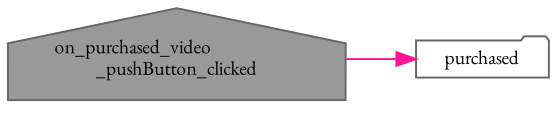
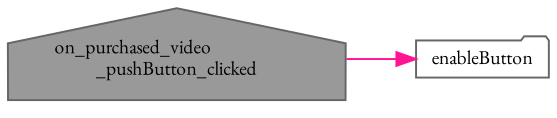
node "purchased": label "purchased" -> "enableButton"
